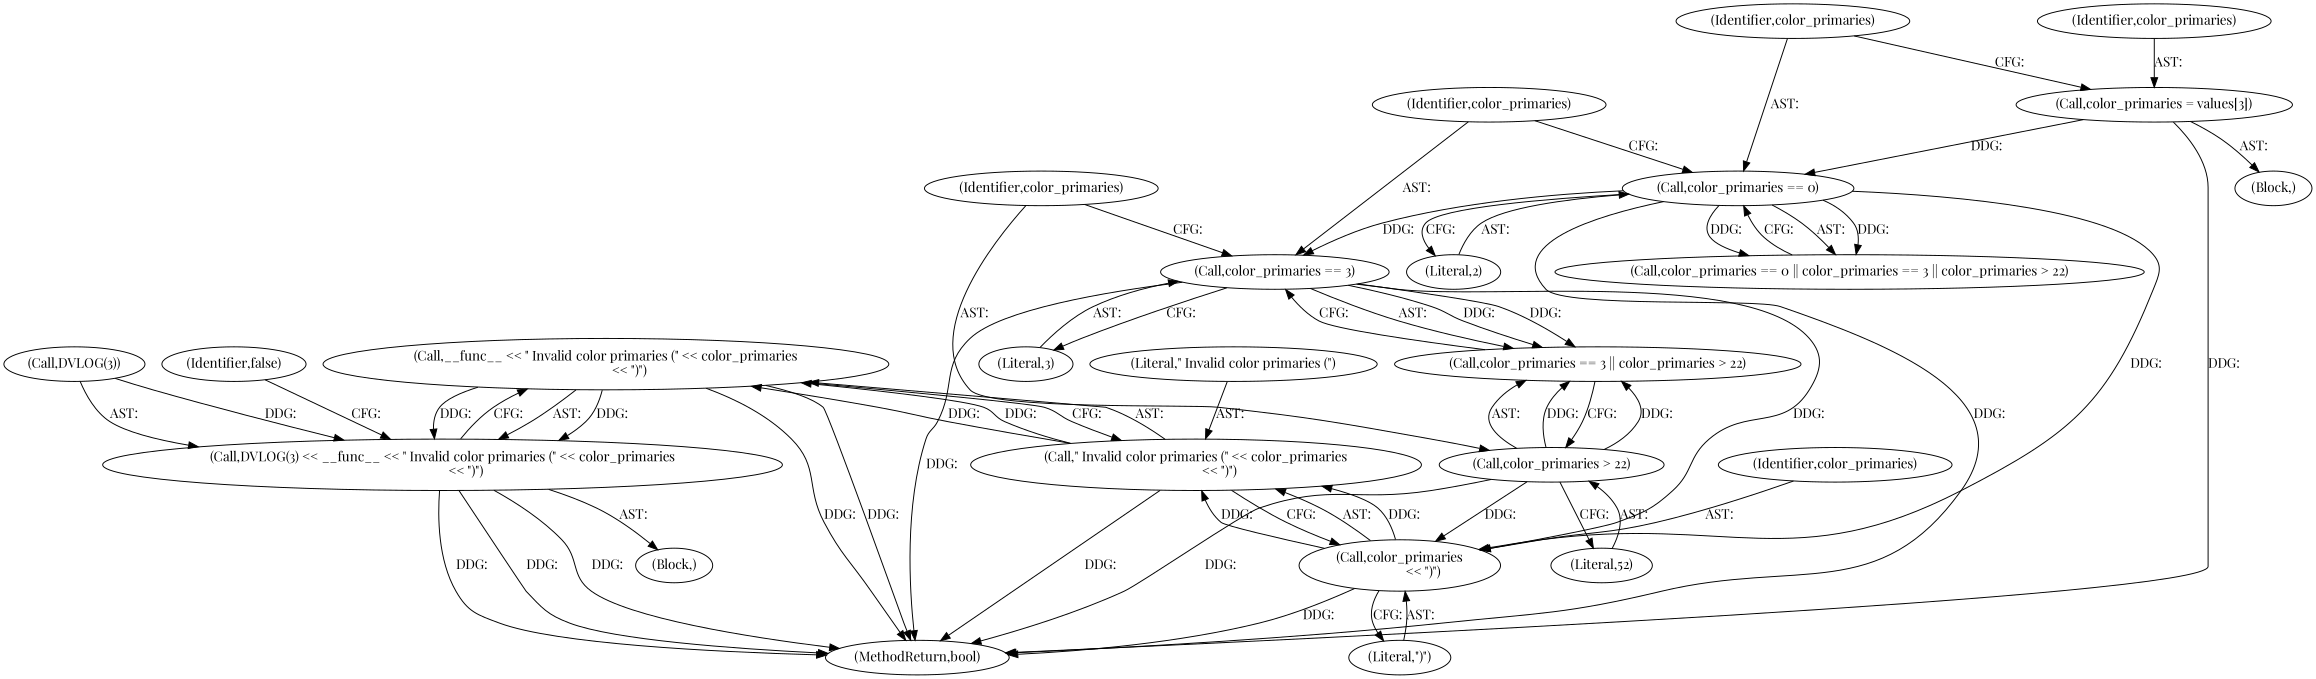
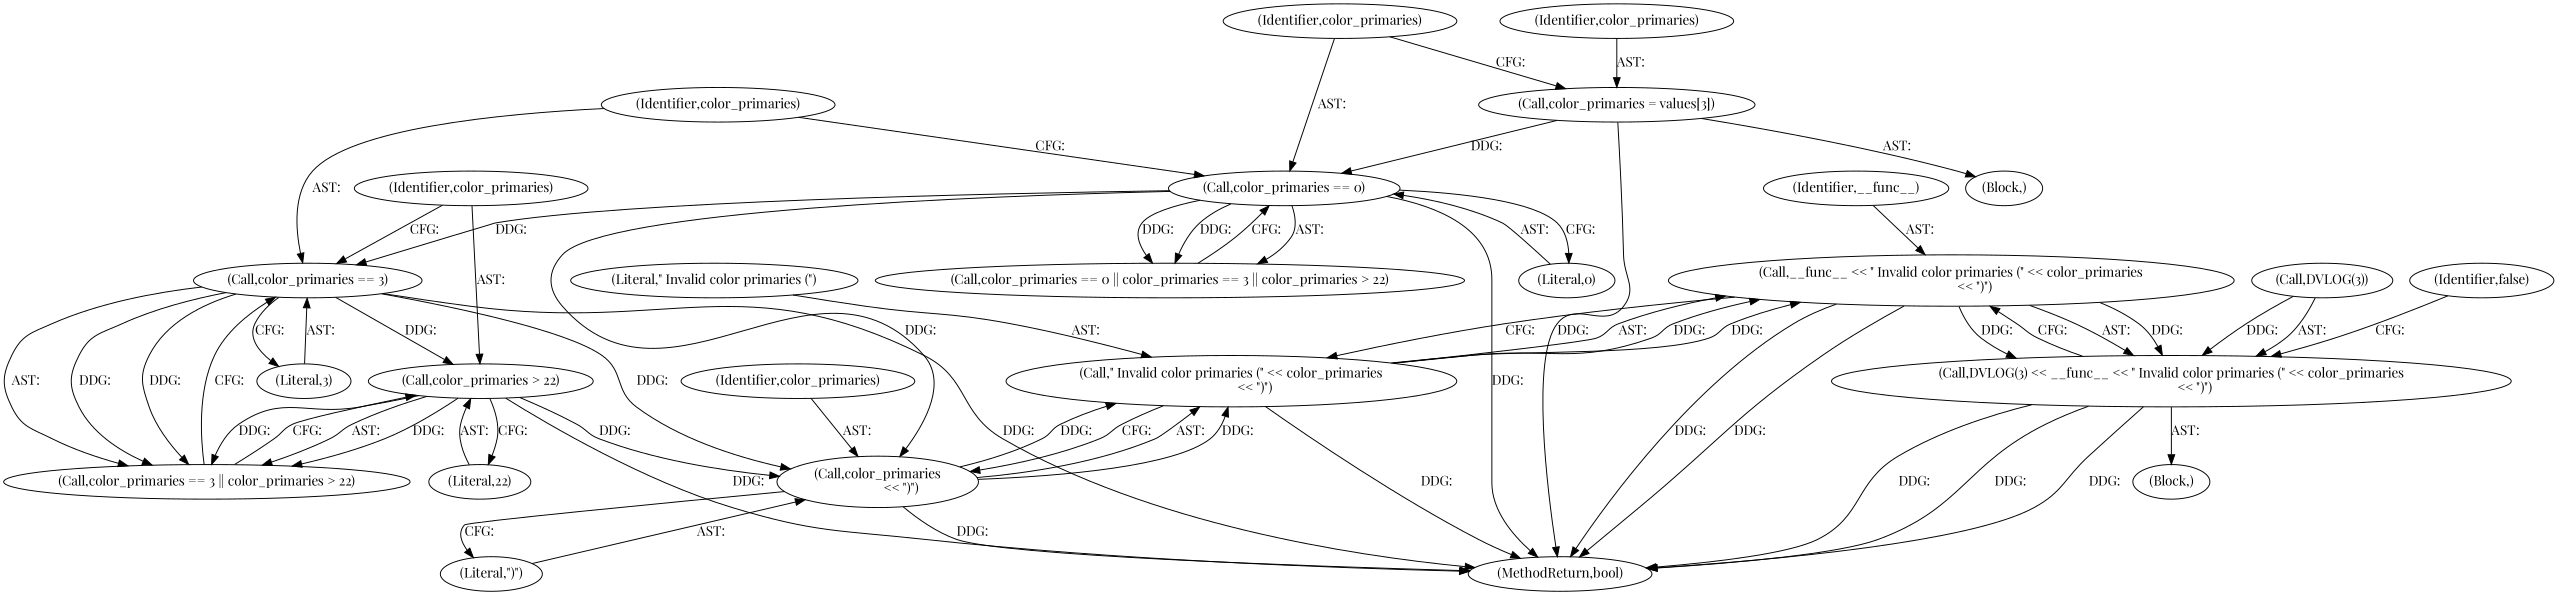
node "(Identifier,__func__)": added
node "(Literal,2)": label "(Literal,2)" -> "(Literal,0)"
edge "(Call,color_primaries == 3)" -> "(Call,color_primaries > 22)": added, label "DDG:"
node "(Literal,52)": label "(Literal,52)" -> "(Literal,22)"
